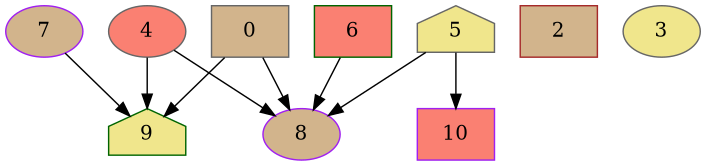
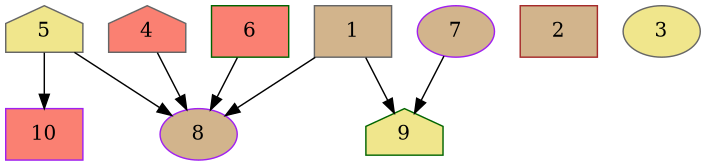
node "4": shape ellipse -> house
node "0": label "0" -> "1"
edge "4" -> "9": removed
